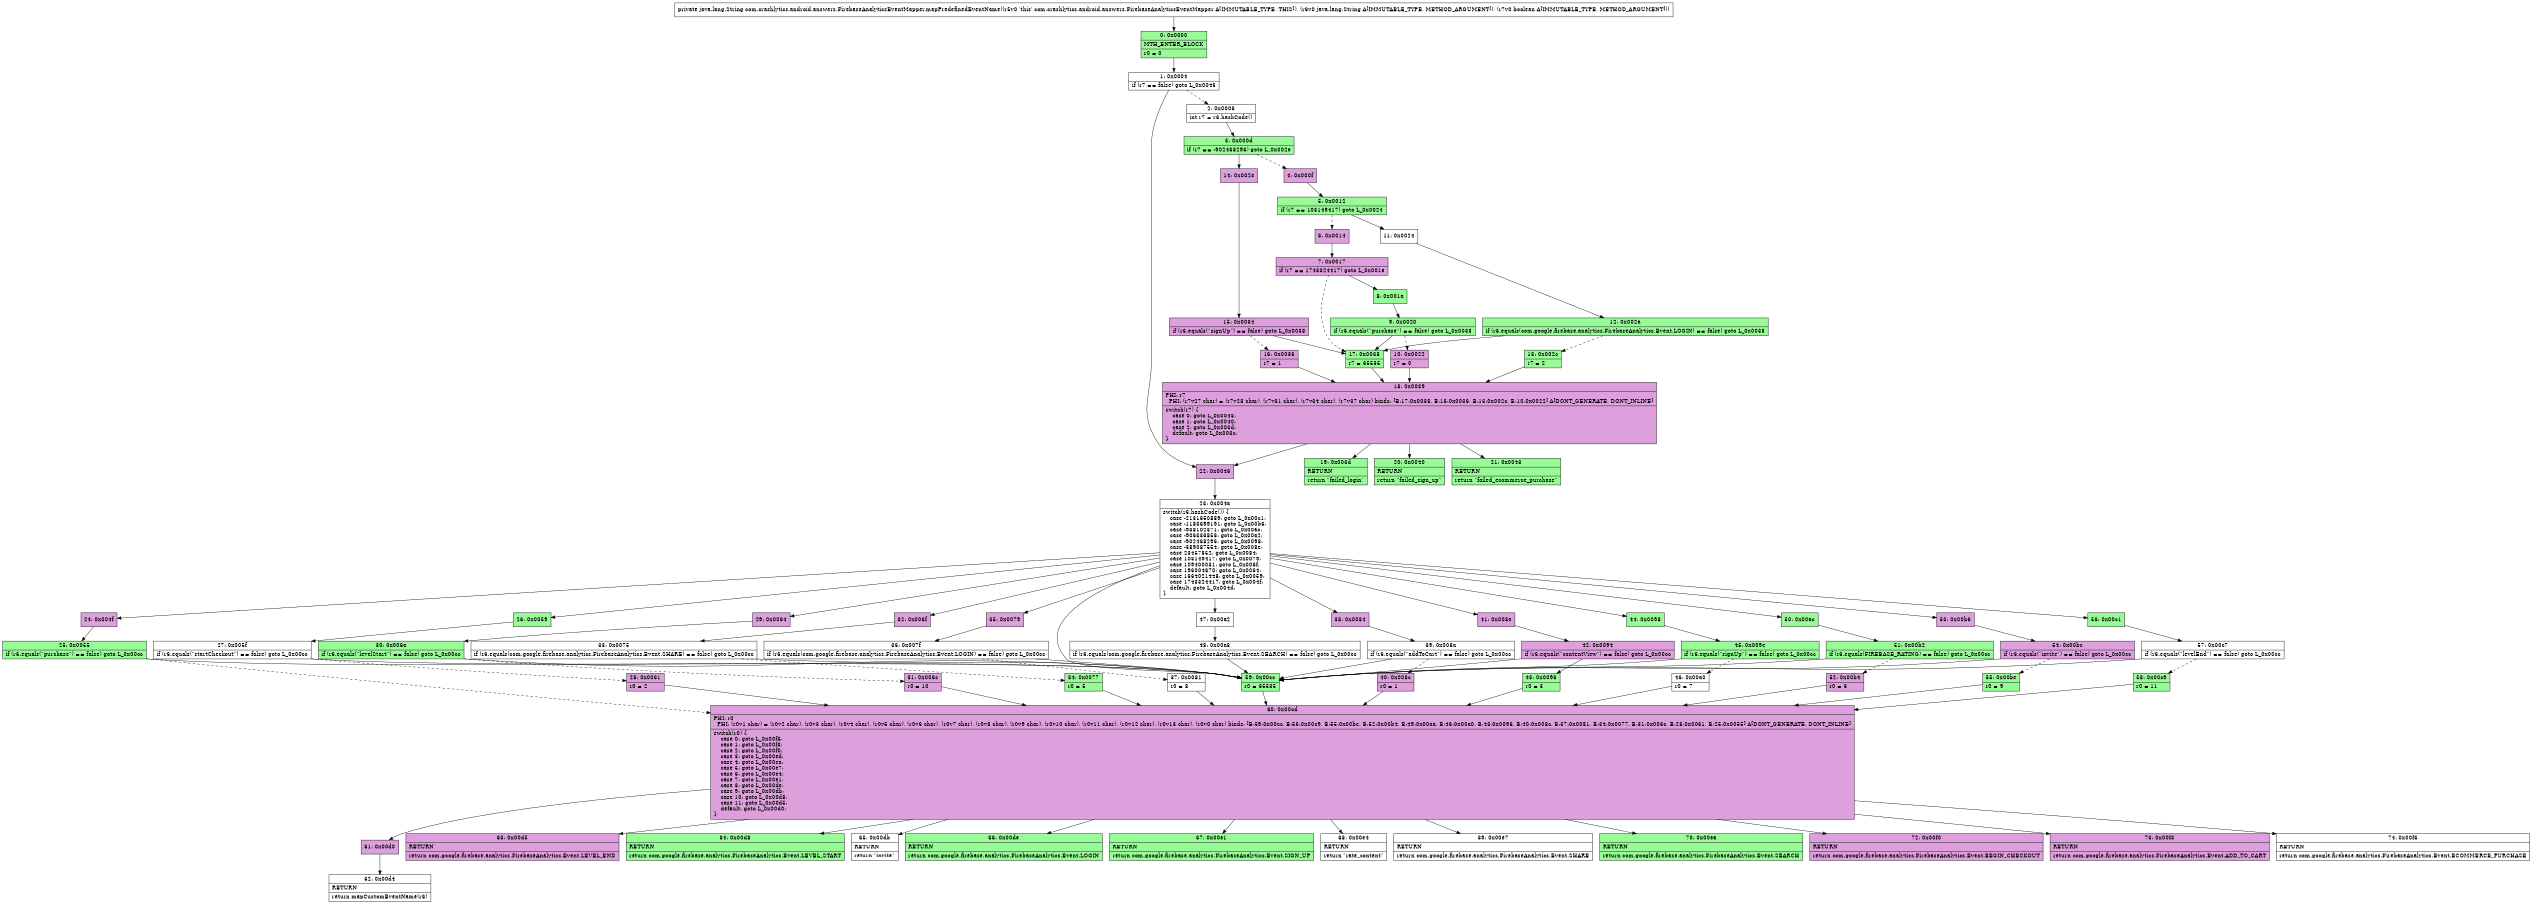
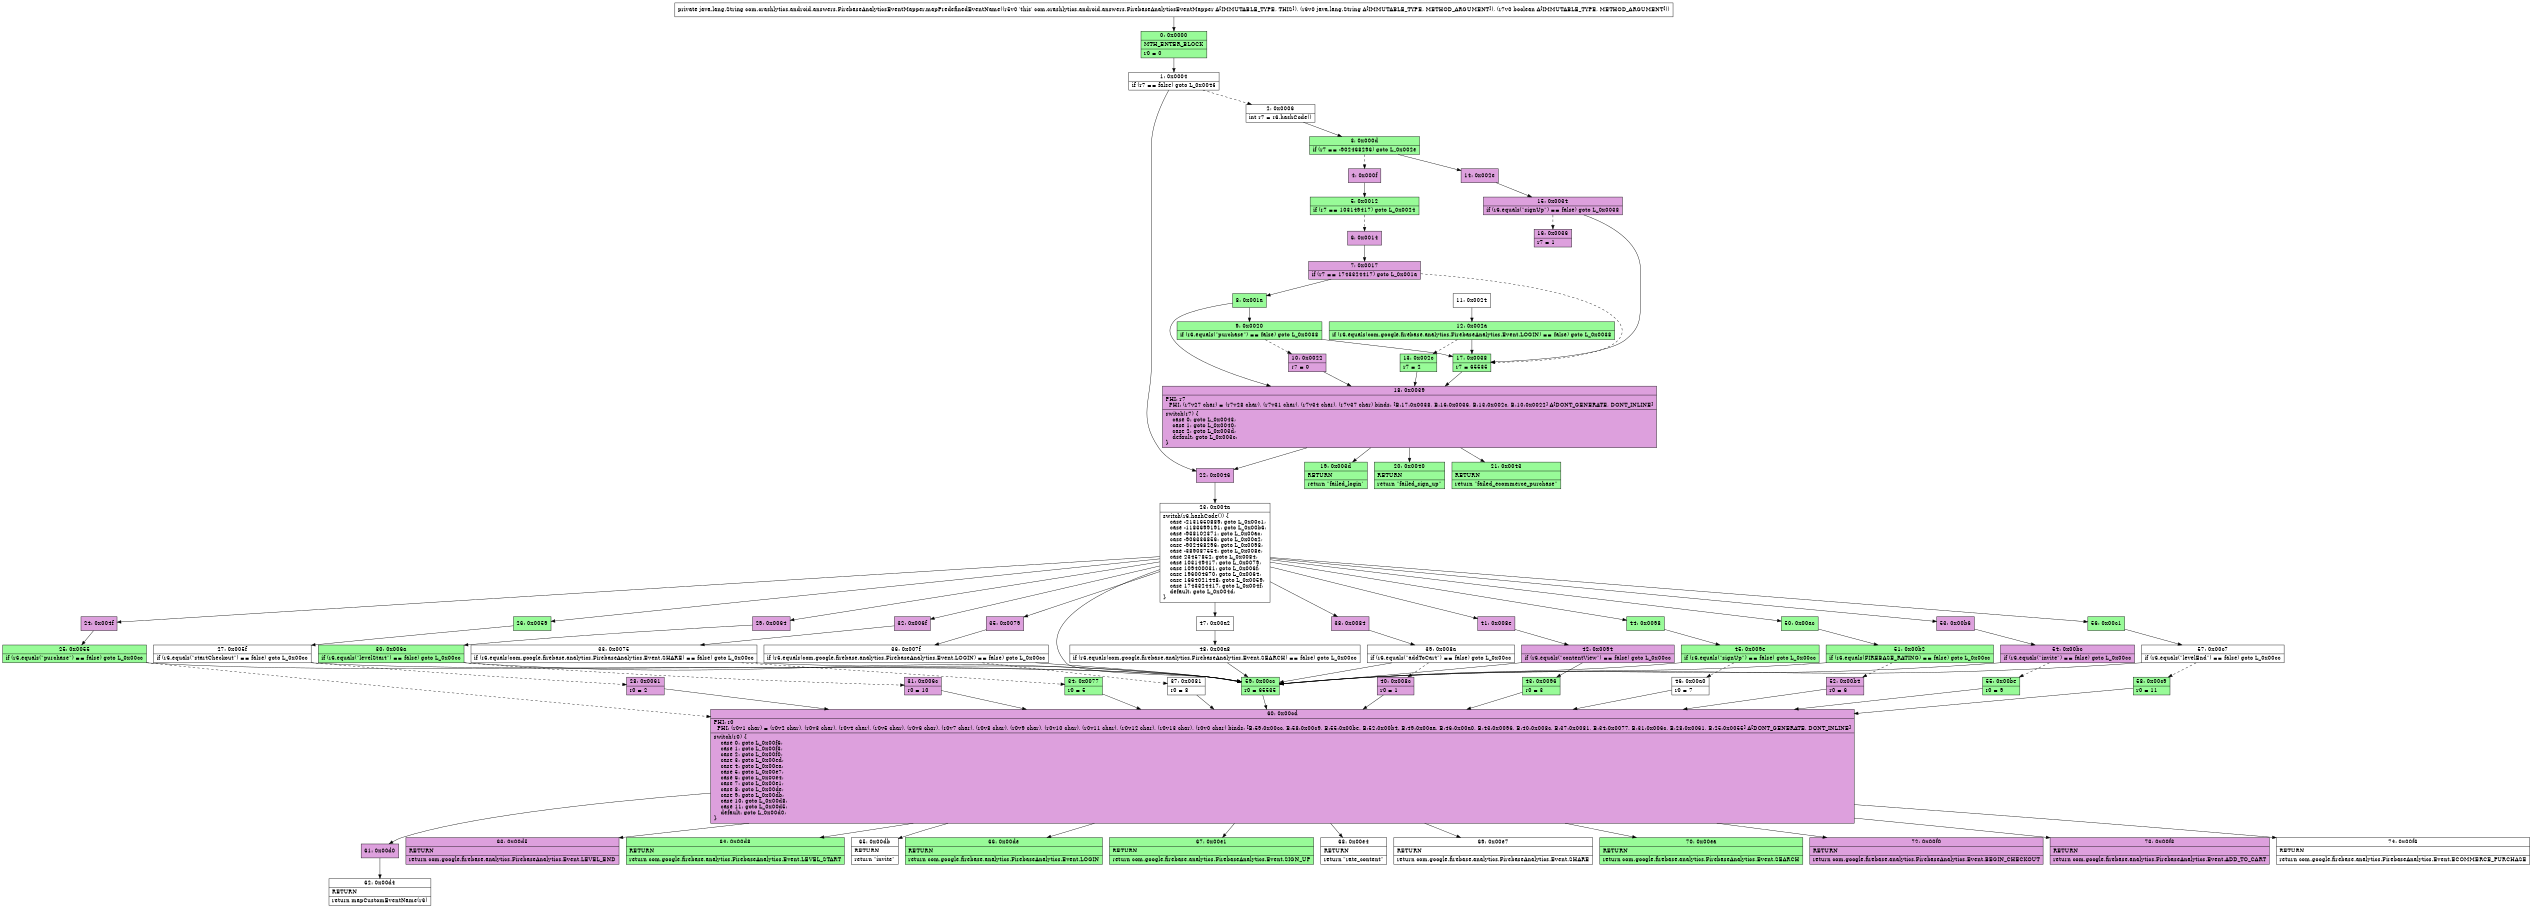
edge "5: 0x0012" -> "11: 0x0024": removed
edge "16: 0x0036" -> "18: 0x0039": now "8: 0x001a" -> "18: 0x0039"
